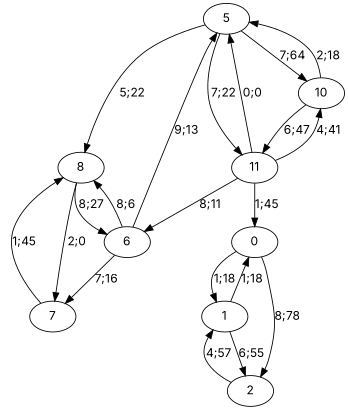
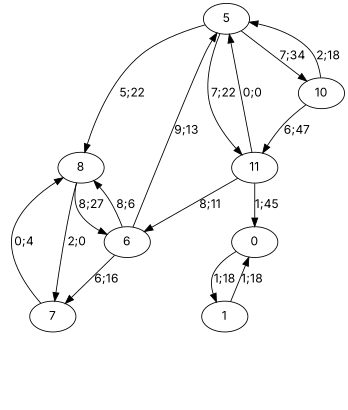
edge "5" -> "10": label "7;64" -> "7;34"
edge "11" -> "10": removed, label "4;41"
edge "7" -> "8": label "1;45" -> "0;4"
edge "6" -> "7": label "7;16" -> "6;16"
node "2": removed
